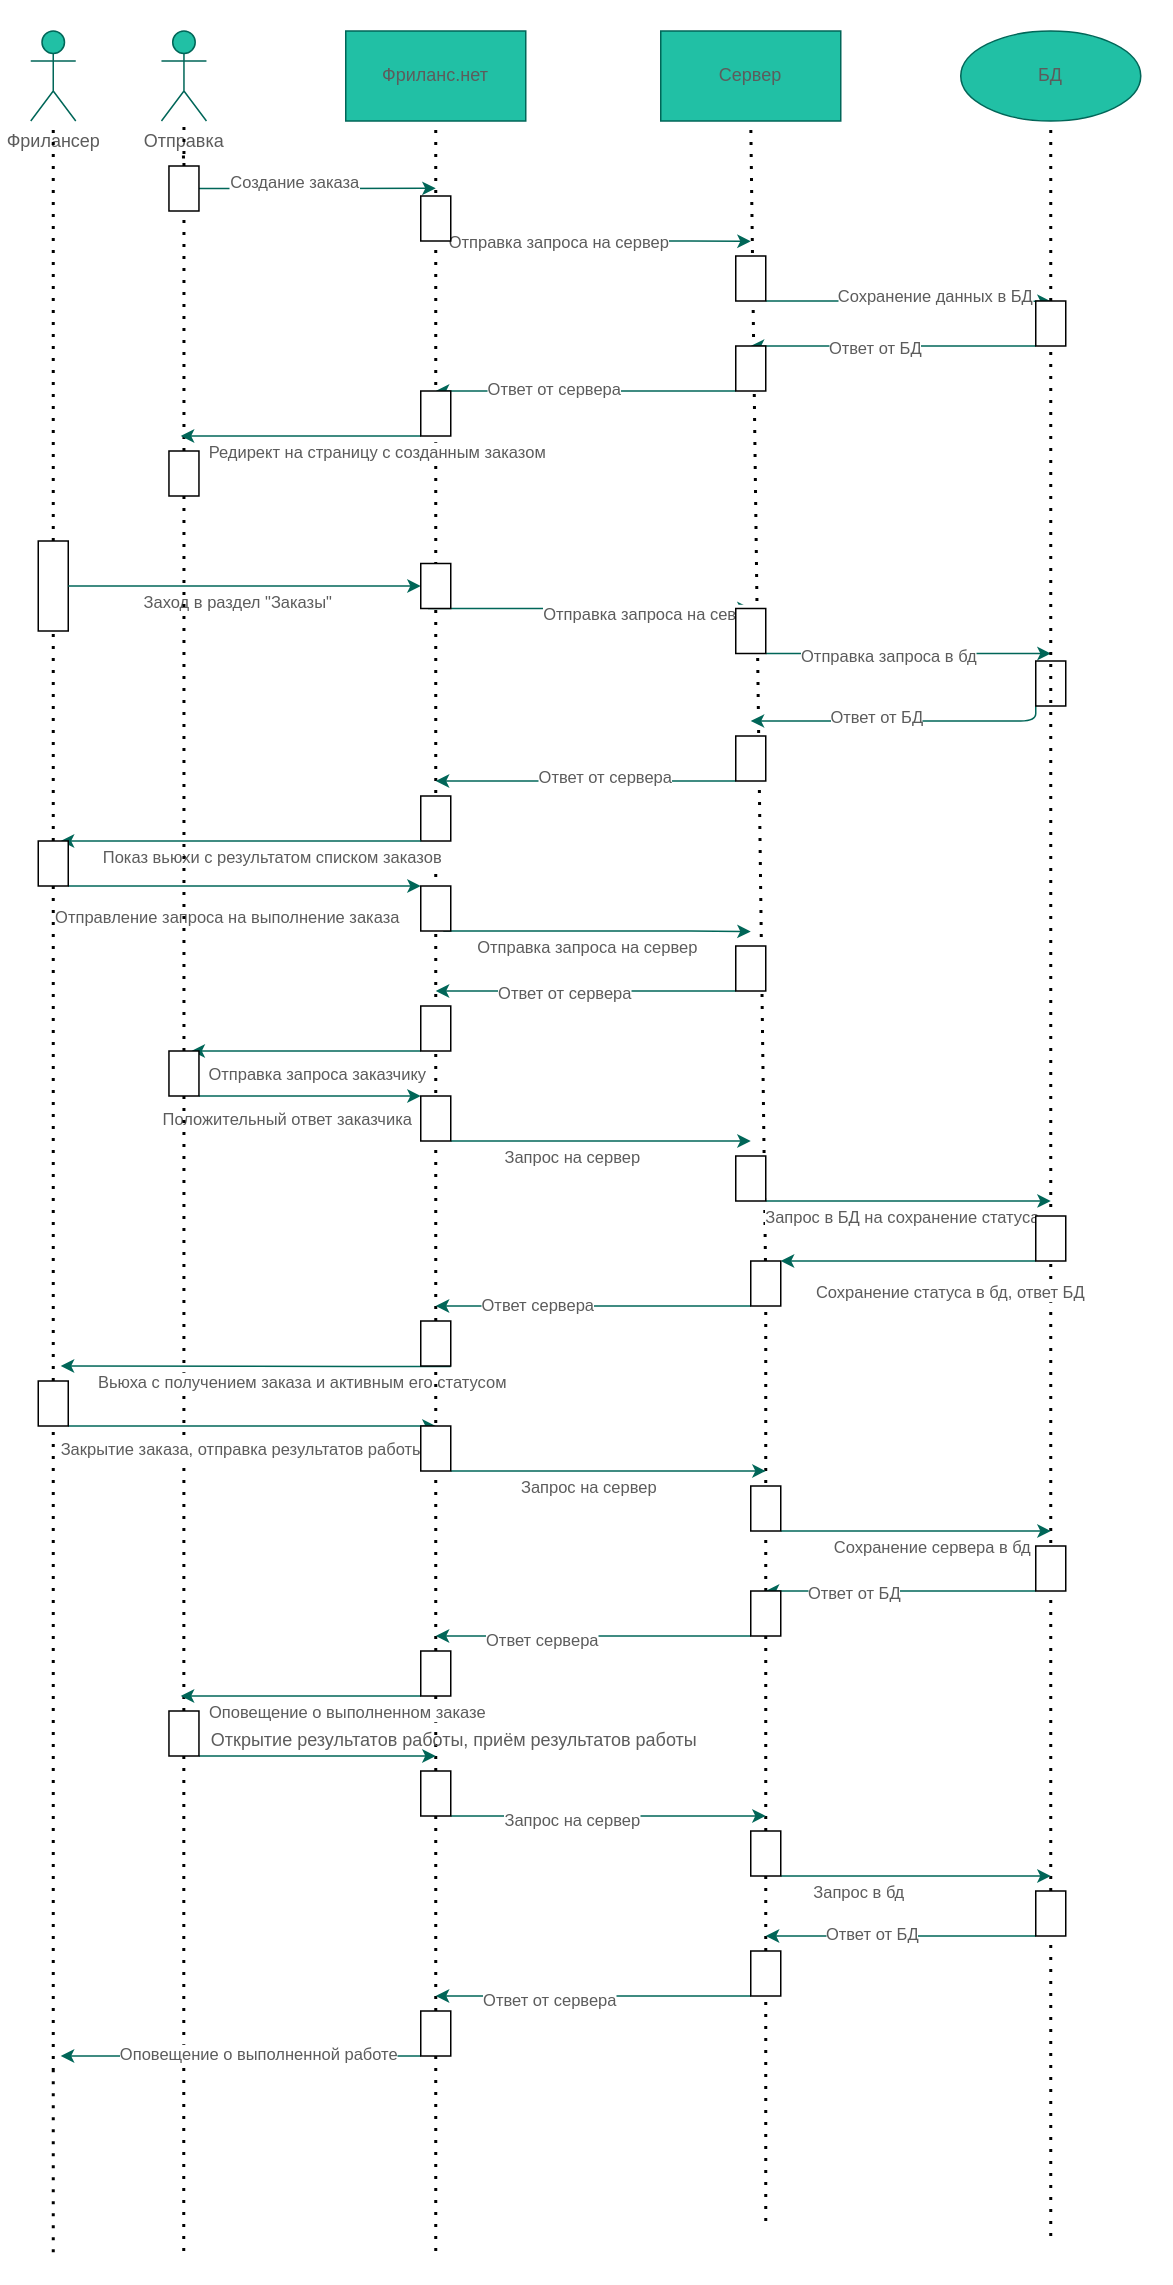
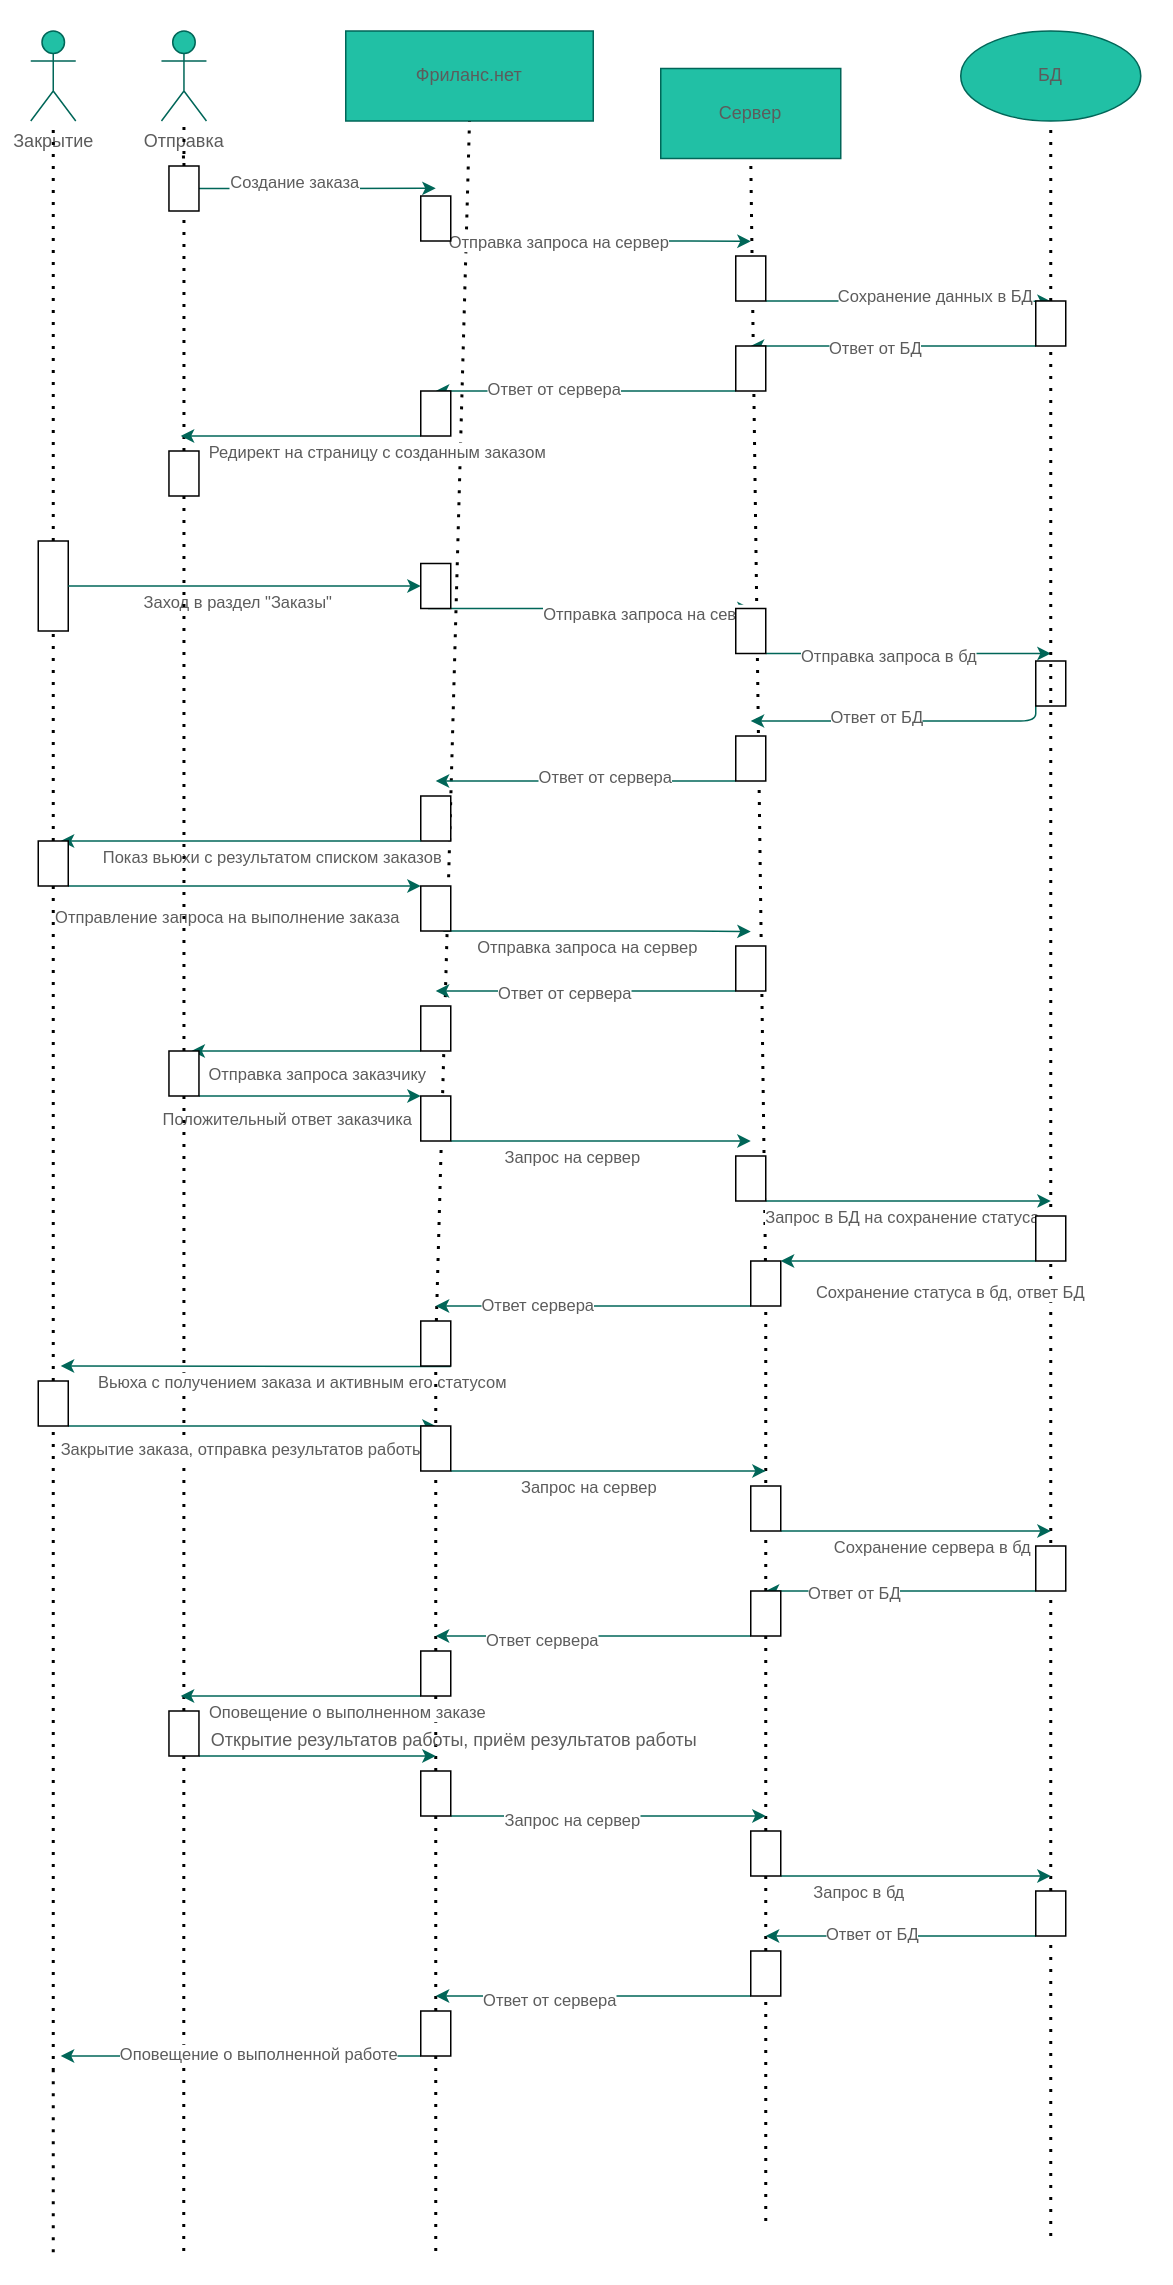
node "Фриланс.нет": size 180x90 -> 248x90
node "Сервер": moved (751, 76) -> (751, 113)
node "Фрилансер": label "Фрилансер" -> "Закрытие"
